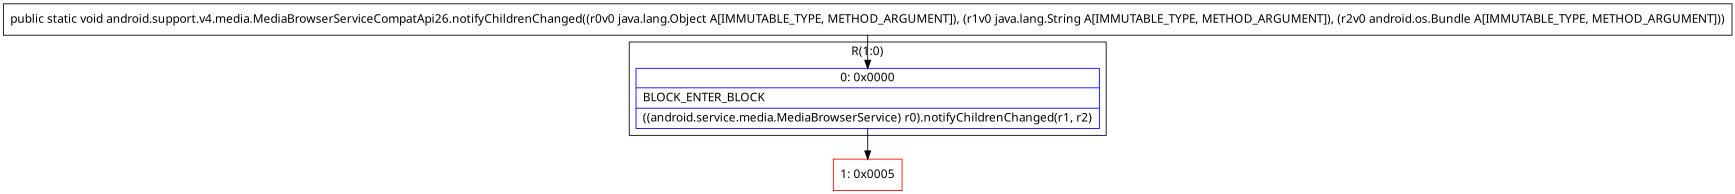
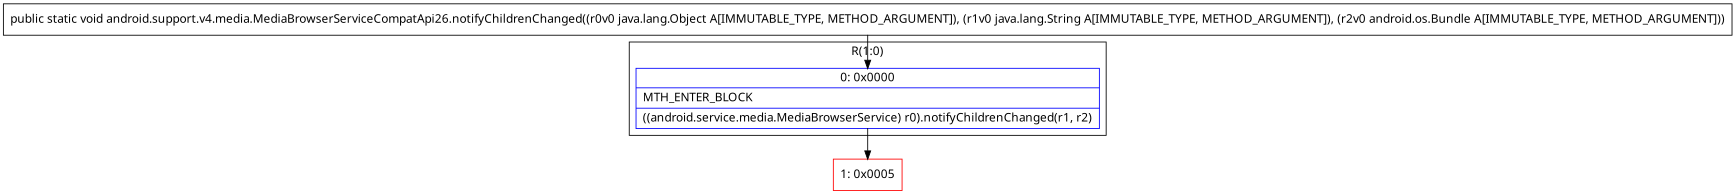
node "0: 0x0000": text "BLOCK_ENTER_BLOCK" -> "MTH_ENTER_BLOCK"
